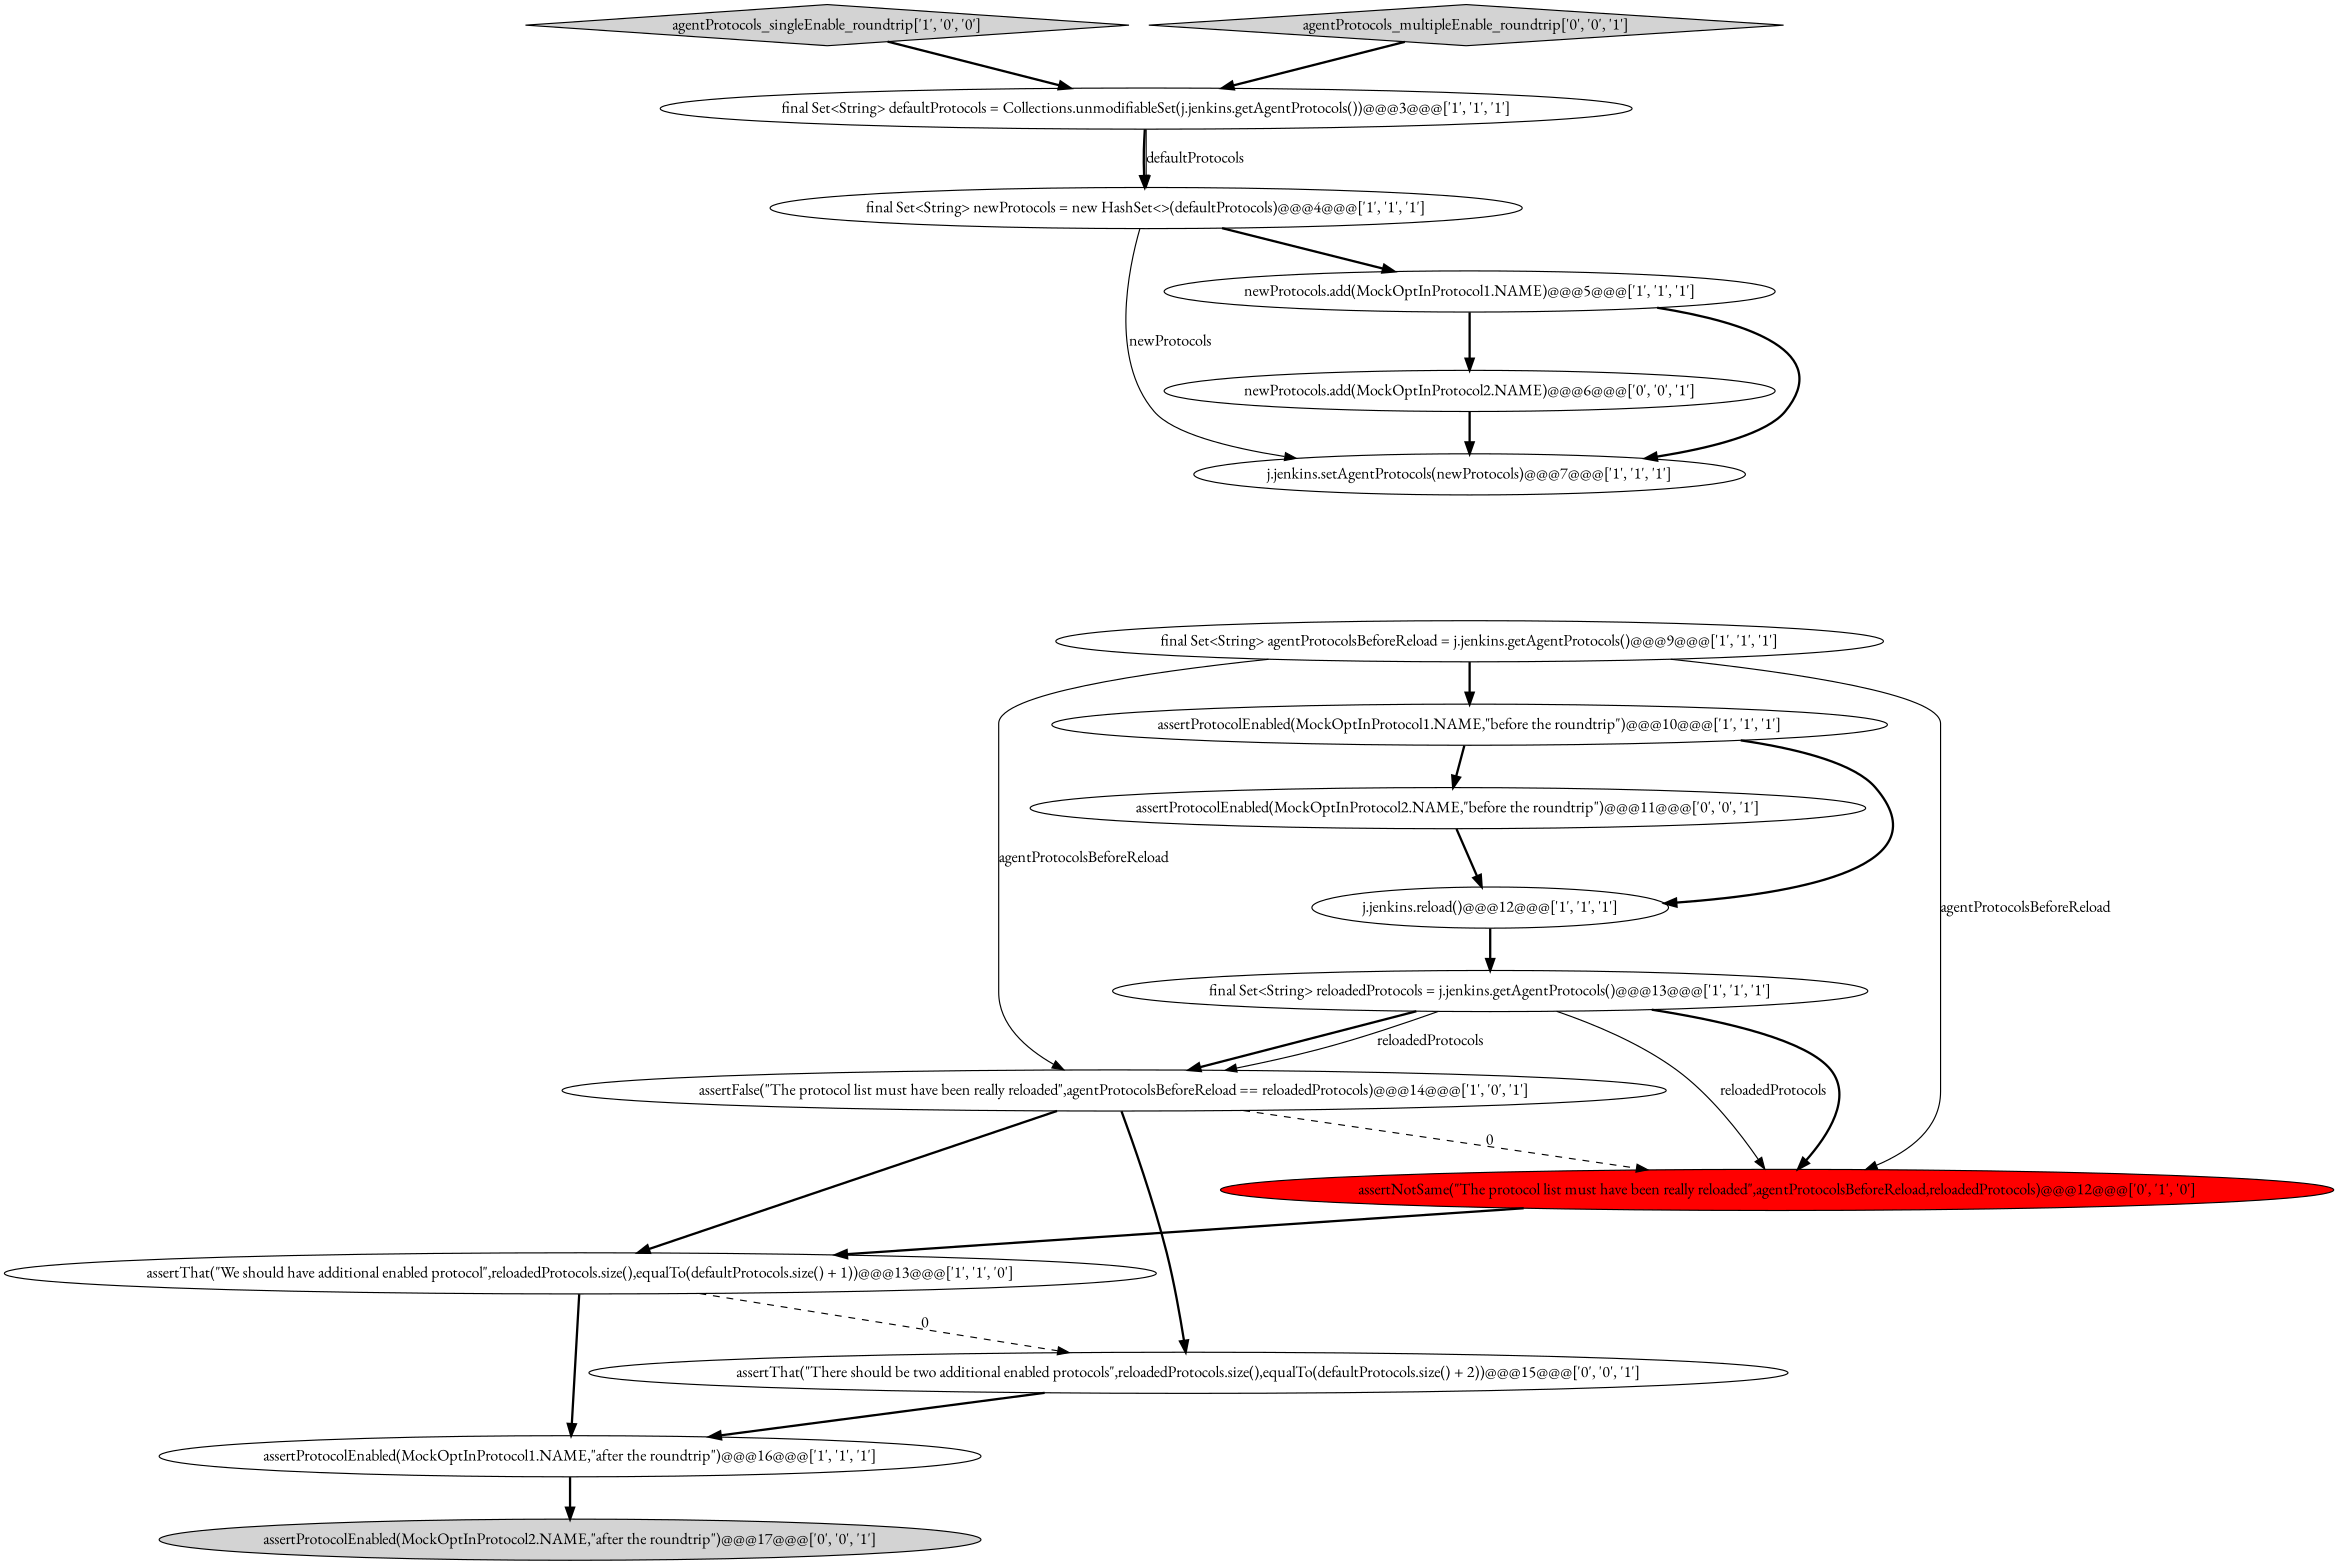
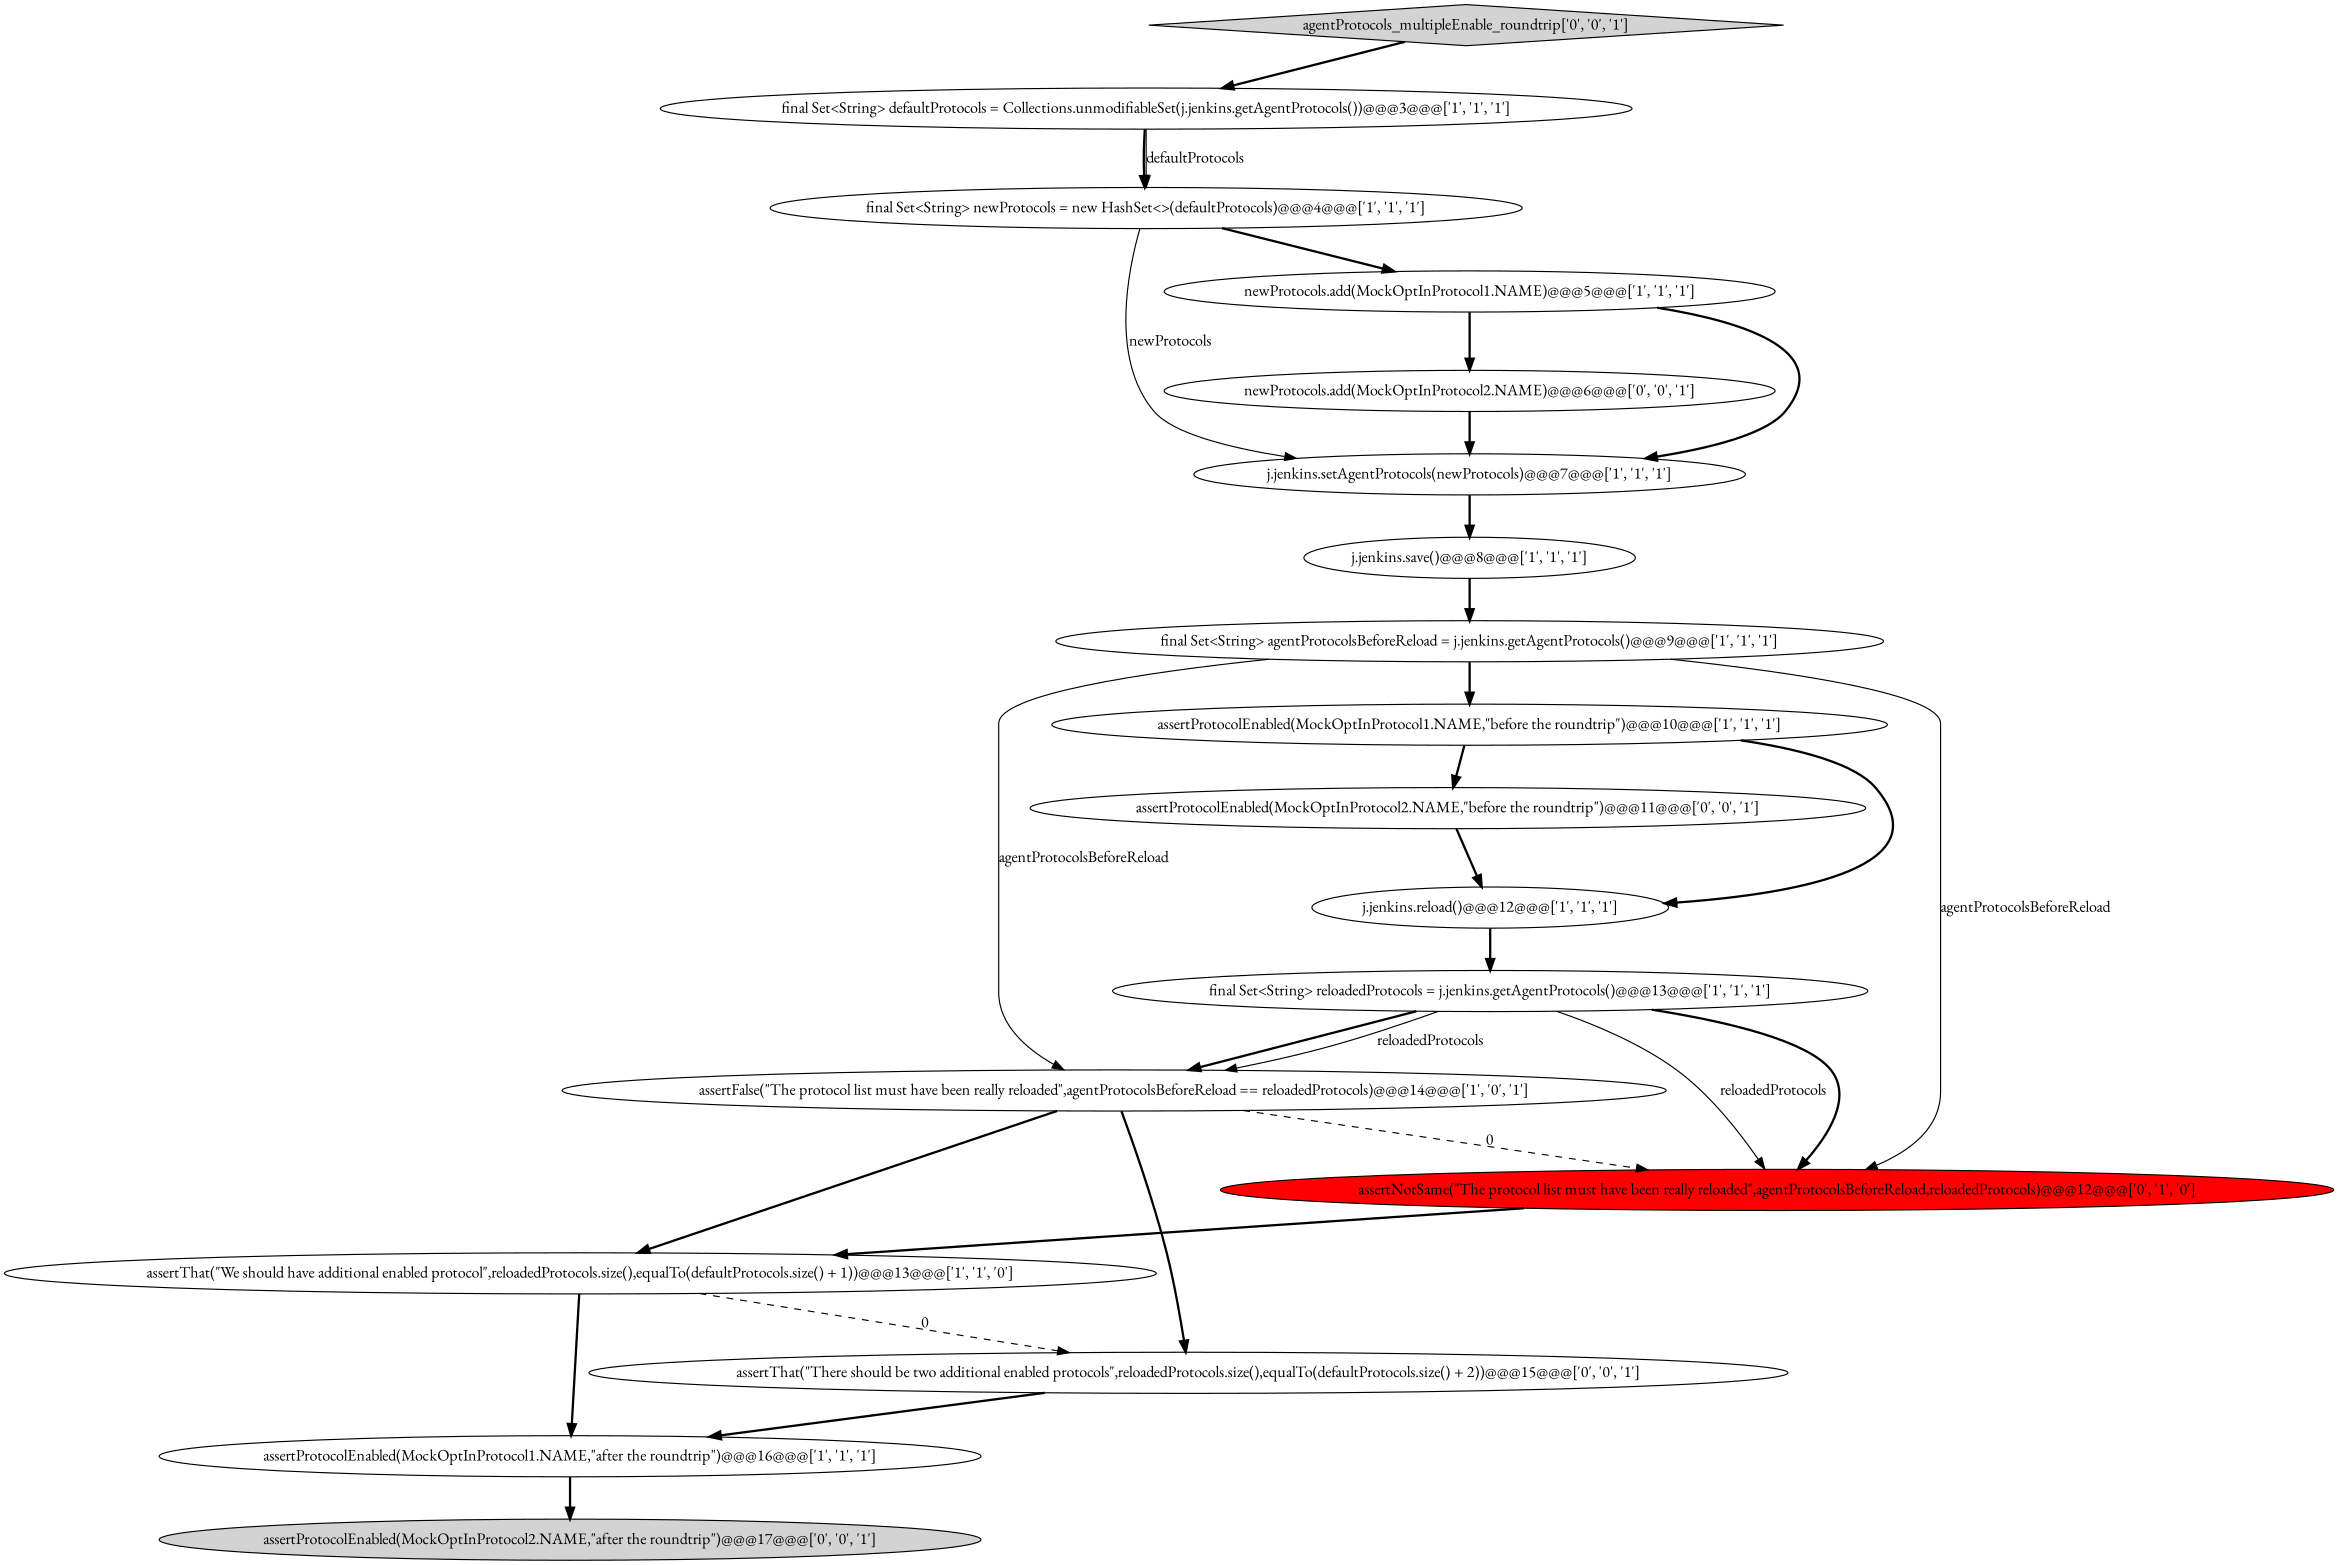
node "agentProtocols_singleEnable_roundtrip['1', '0', '0']": removed
node "j.jenkins.save()@@@8@@@['1', '1', '1']": added
